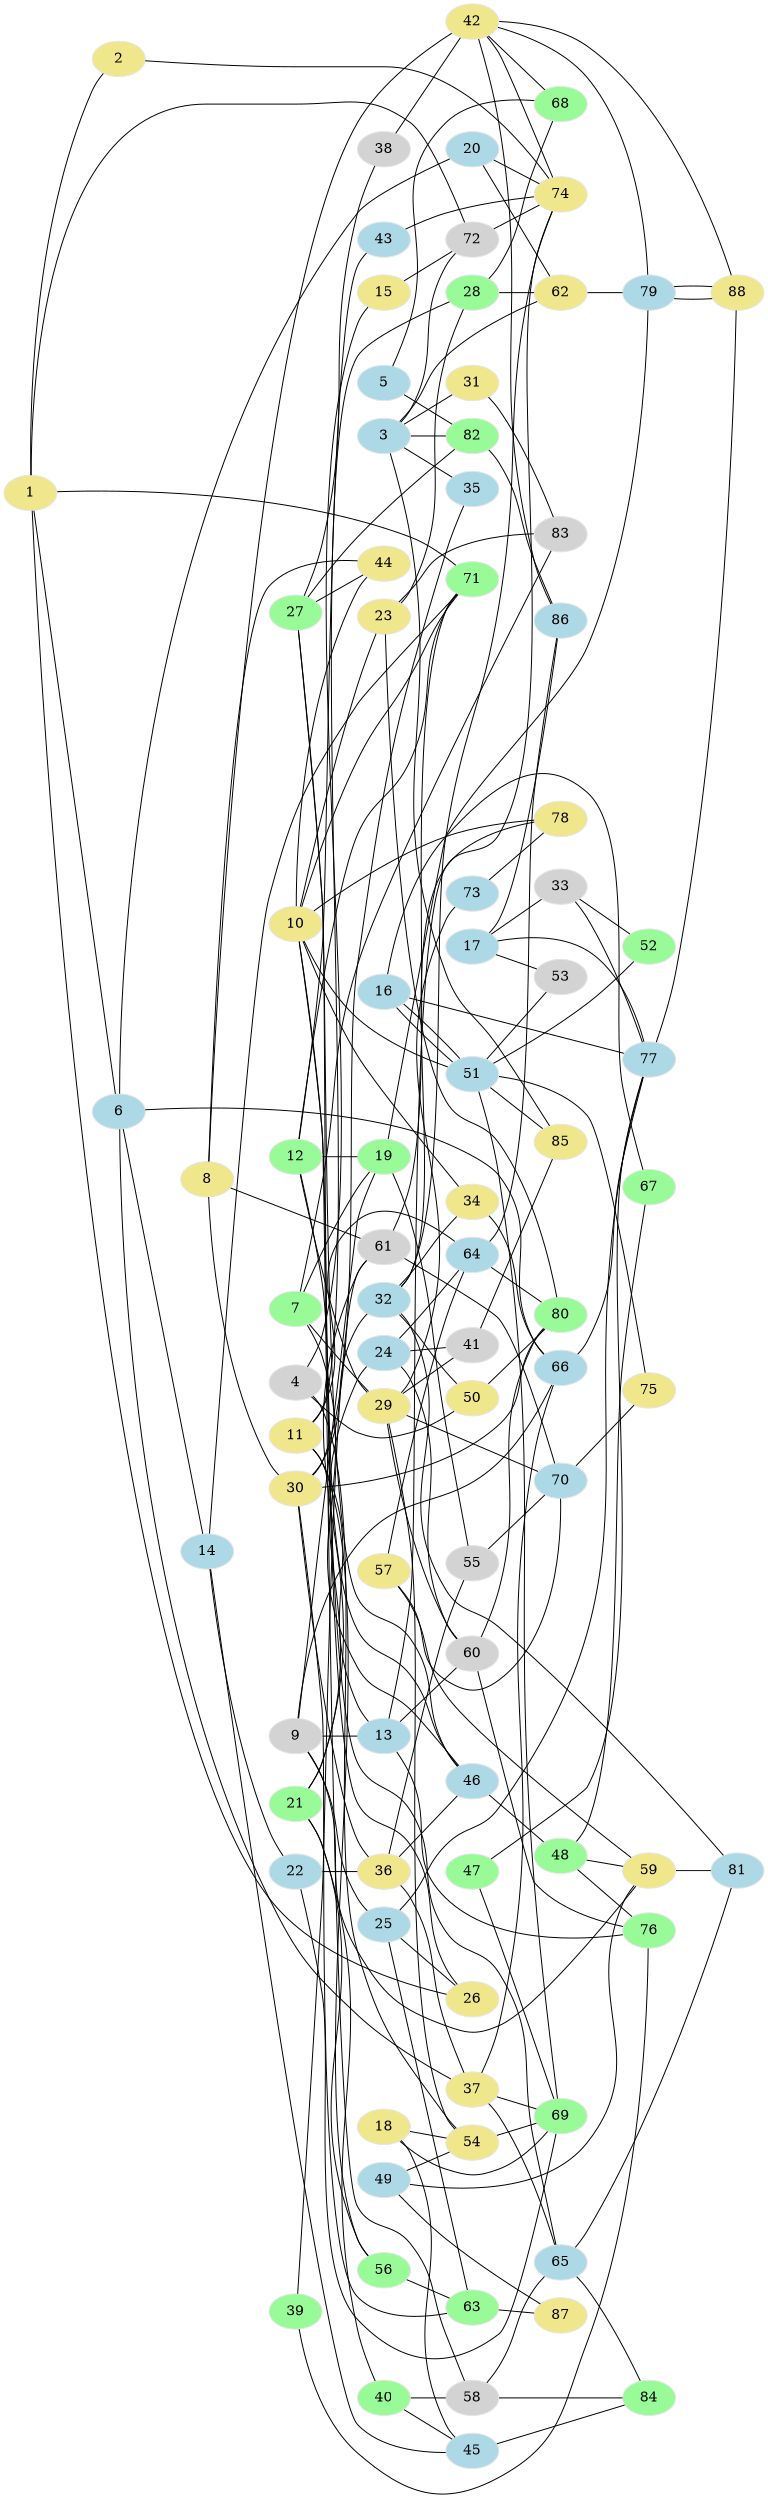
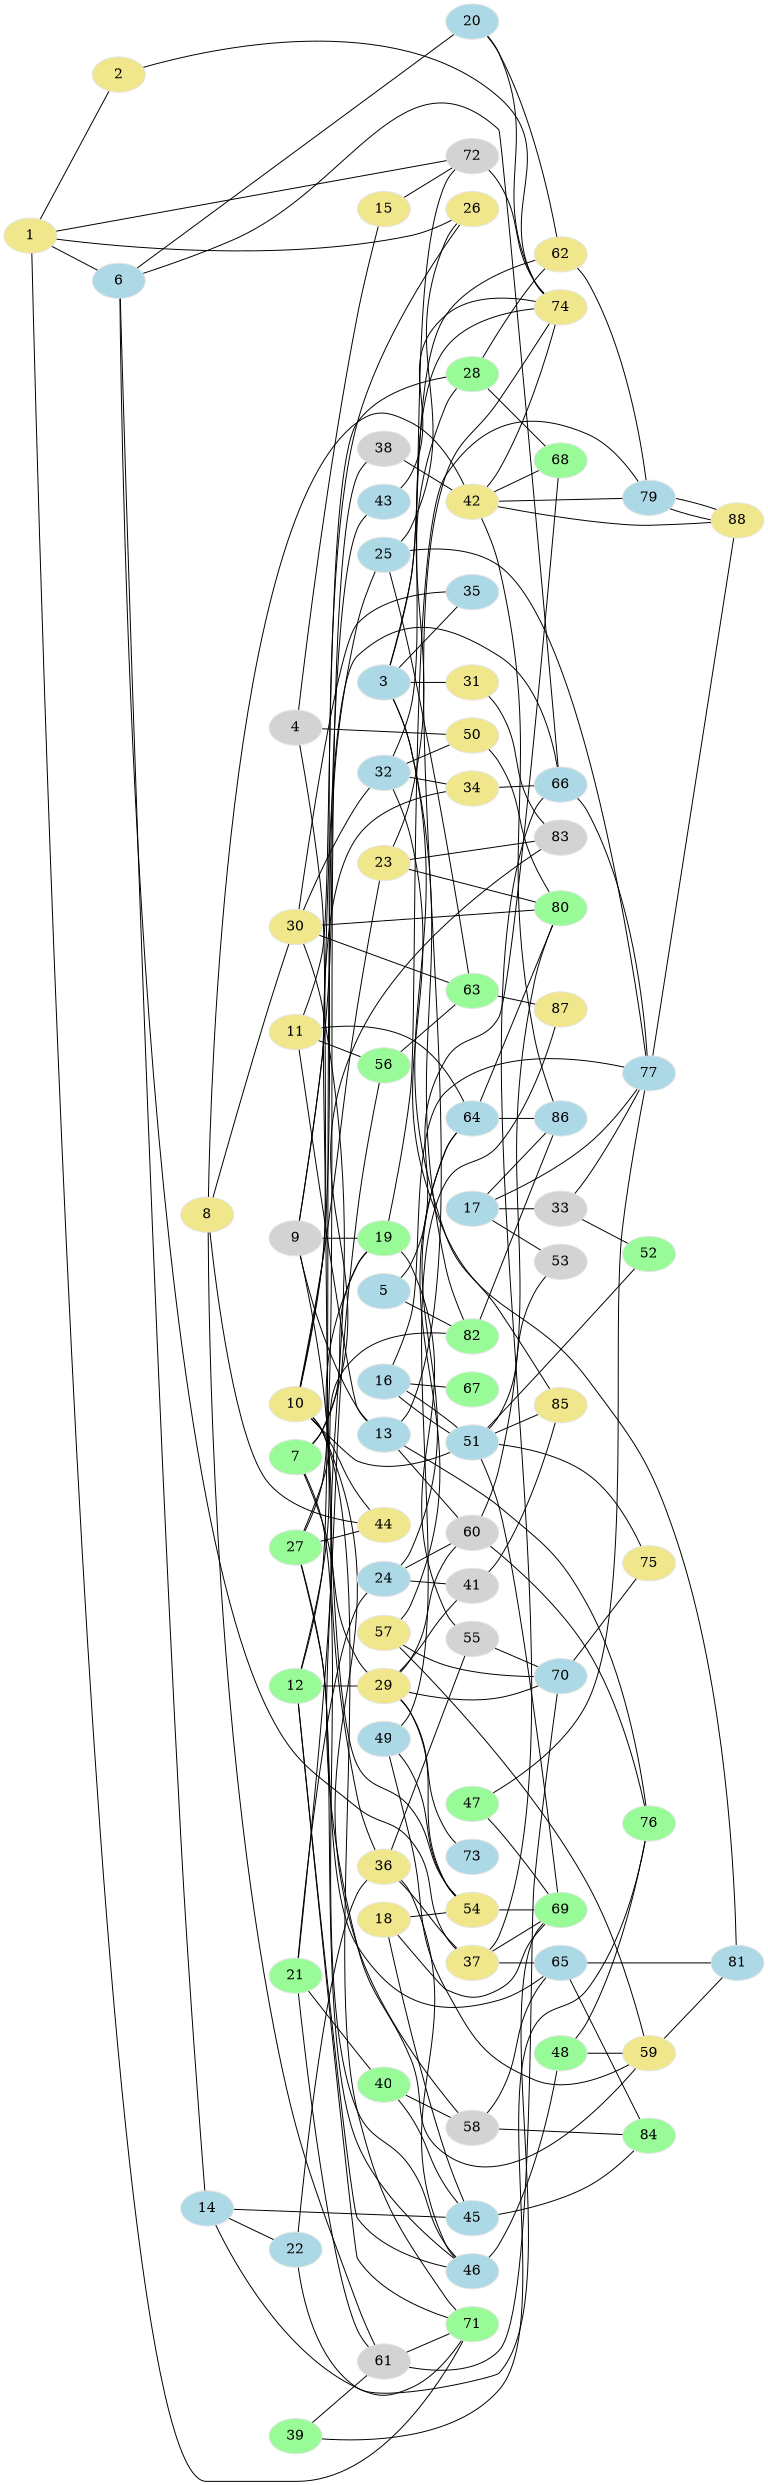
node "78": removed
edge "67" -- "48": removed
